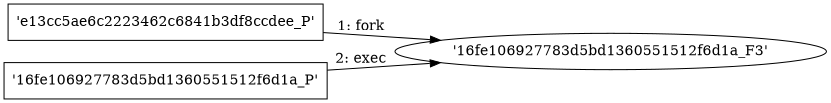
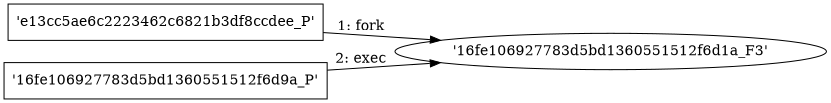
node "'e13cc5ae6c2223462c6841b3df8ccdee_P'": label "'e13cc5ae6c2223462c6841b3df8ccdee_P'" -> "'e13cc5ae6c2223462c6821b3df8ccdee_P'"
node "'16fe106927783d5bd1360551512f6d1a_P'": label "'16fe106927783d5bd1360551512f6d1a_P'" -> "'16fe106927783d5bd1360551512f6d9a_P'"
